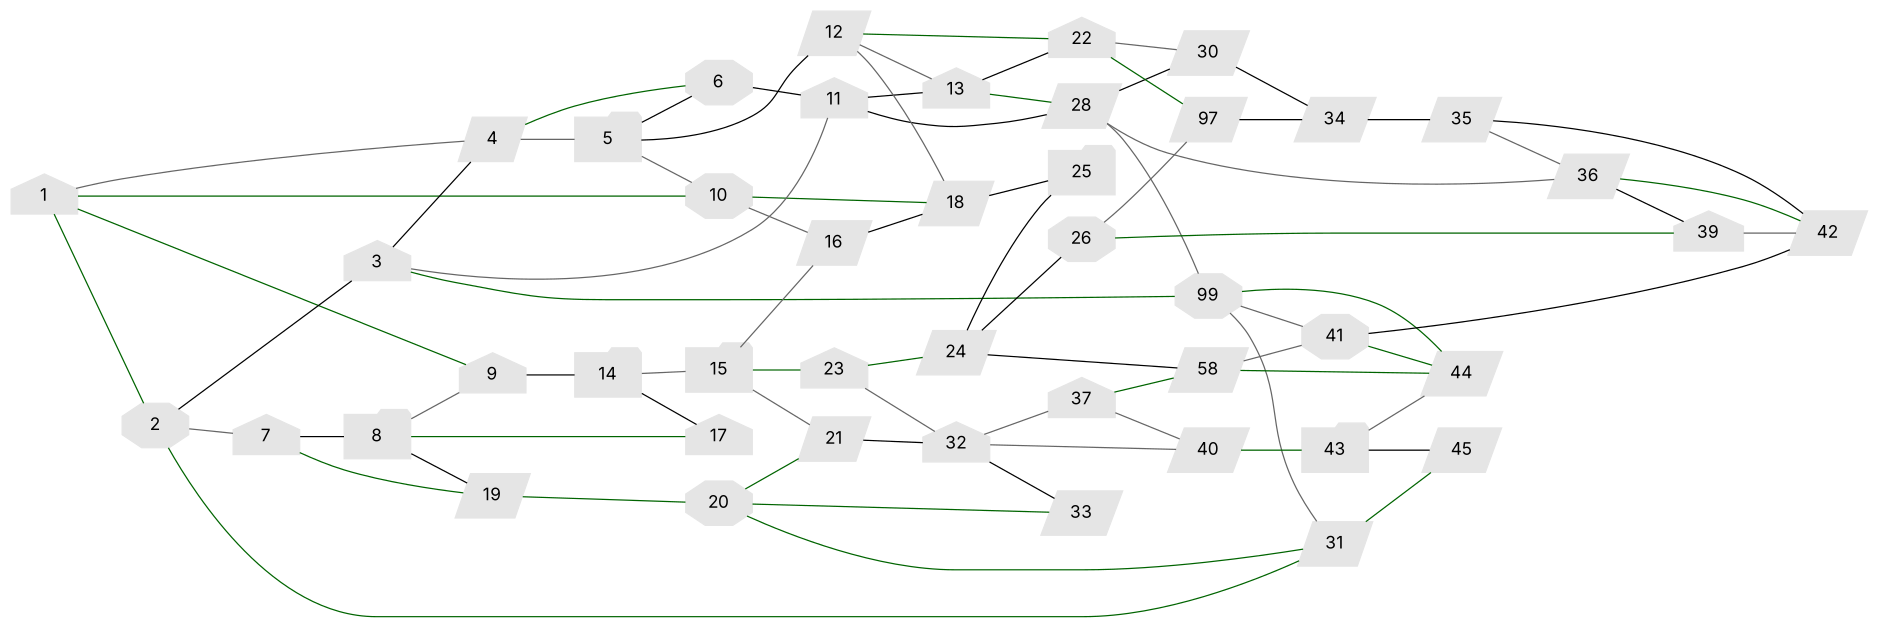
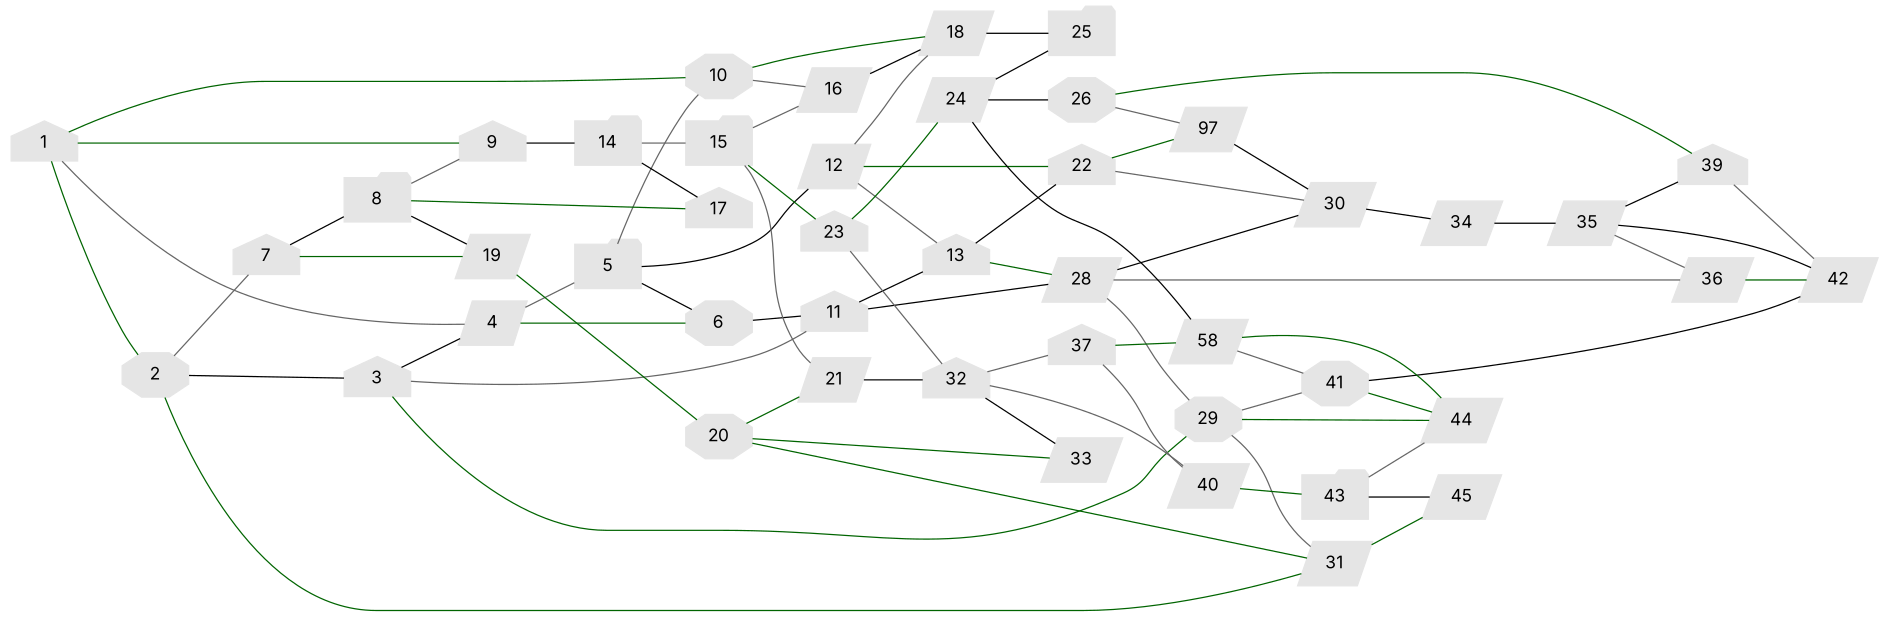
edge "97" -- "34": now "97" -- "30"
edge "36" -- "39": now "35" -- "39"
node "99": label "99" -> "29"
